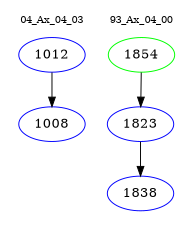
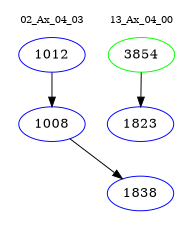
cluster "04_Ax_04_03": label "04_Ax_04_03" -> "02_Ax_04_03"
cluster "93_Ax_04_00": label "93_Ax_04_00" -> "13_Ax_04_00"
node "1854": label "1854" -> "3854"
edge "1823" -> "1838": now "1008" -> "1838"
